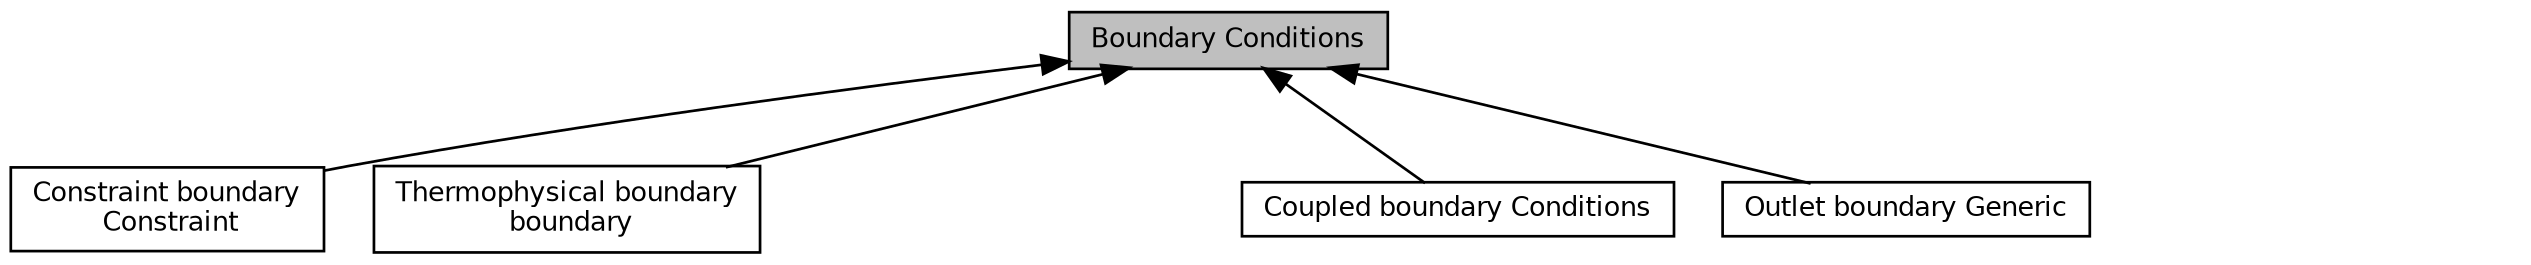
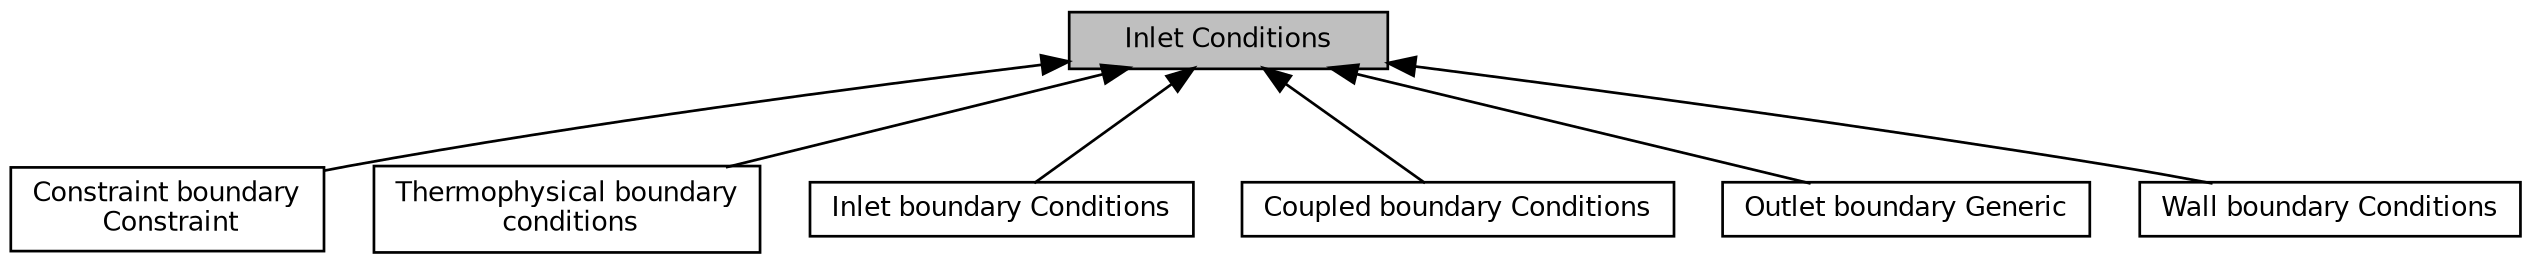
node "Boundary Conditions": label "Boundary Conditions" -> "Inlet Conditions"
node "Thermophysical boundary boundary": label "Thermophysical boundary boundary" -> "Thermophysical boundary conditions"
node "Inlet boundary Conditions": added
node "Wall boundary Conditions": added
